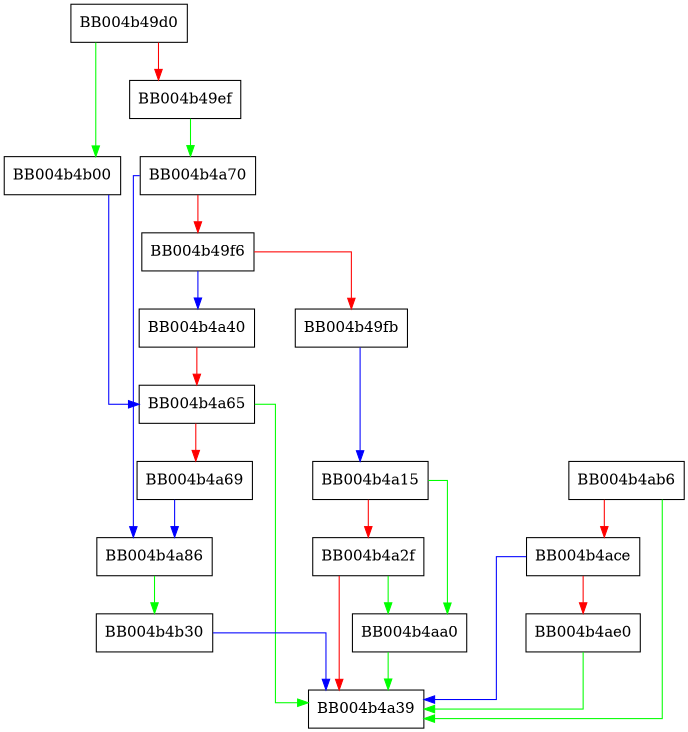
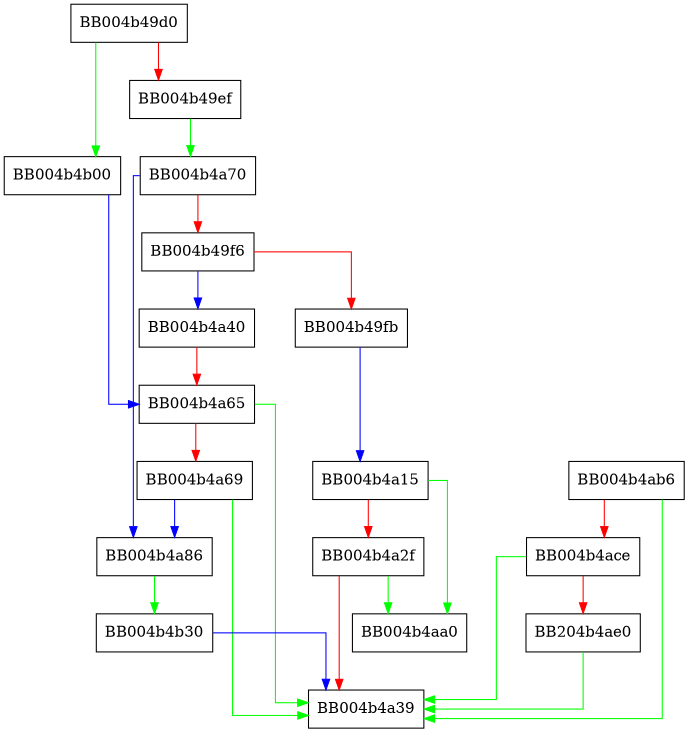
node "BB004b4ae0": label "BB004b4ae0" -> "BB204b4ae0"
edge "BB004b4ace" -> "BB004b4a39": color blue -> green
edge "BB004b4aa0" -> "BB004b4a39": now "BB004b4a69" -> "BB004b4a39"
